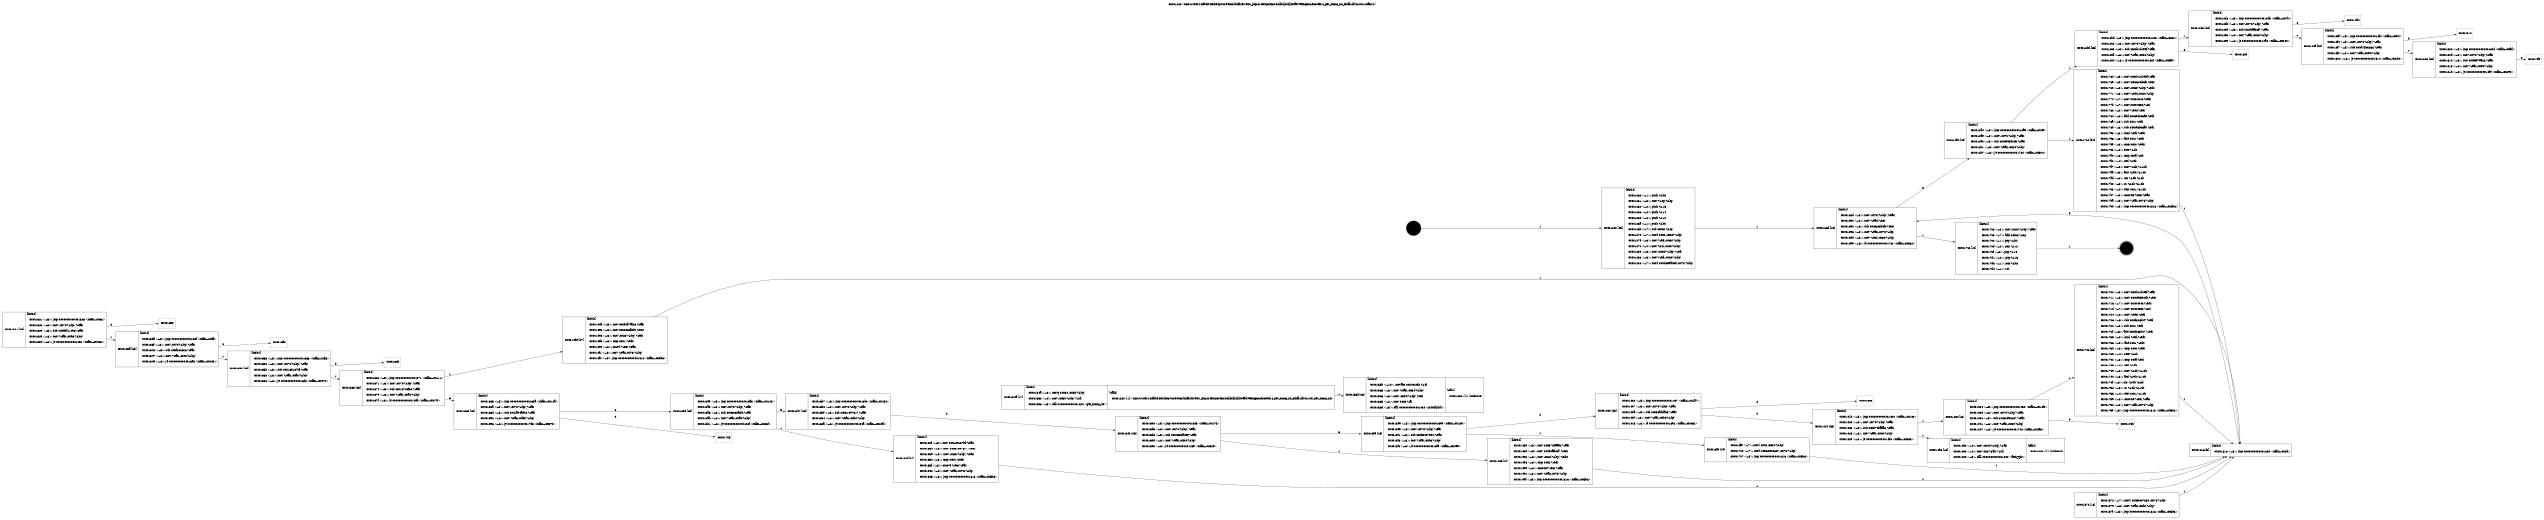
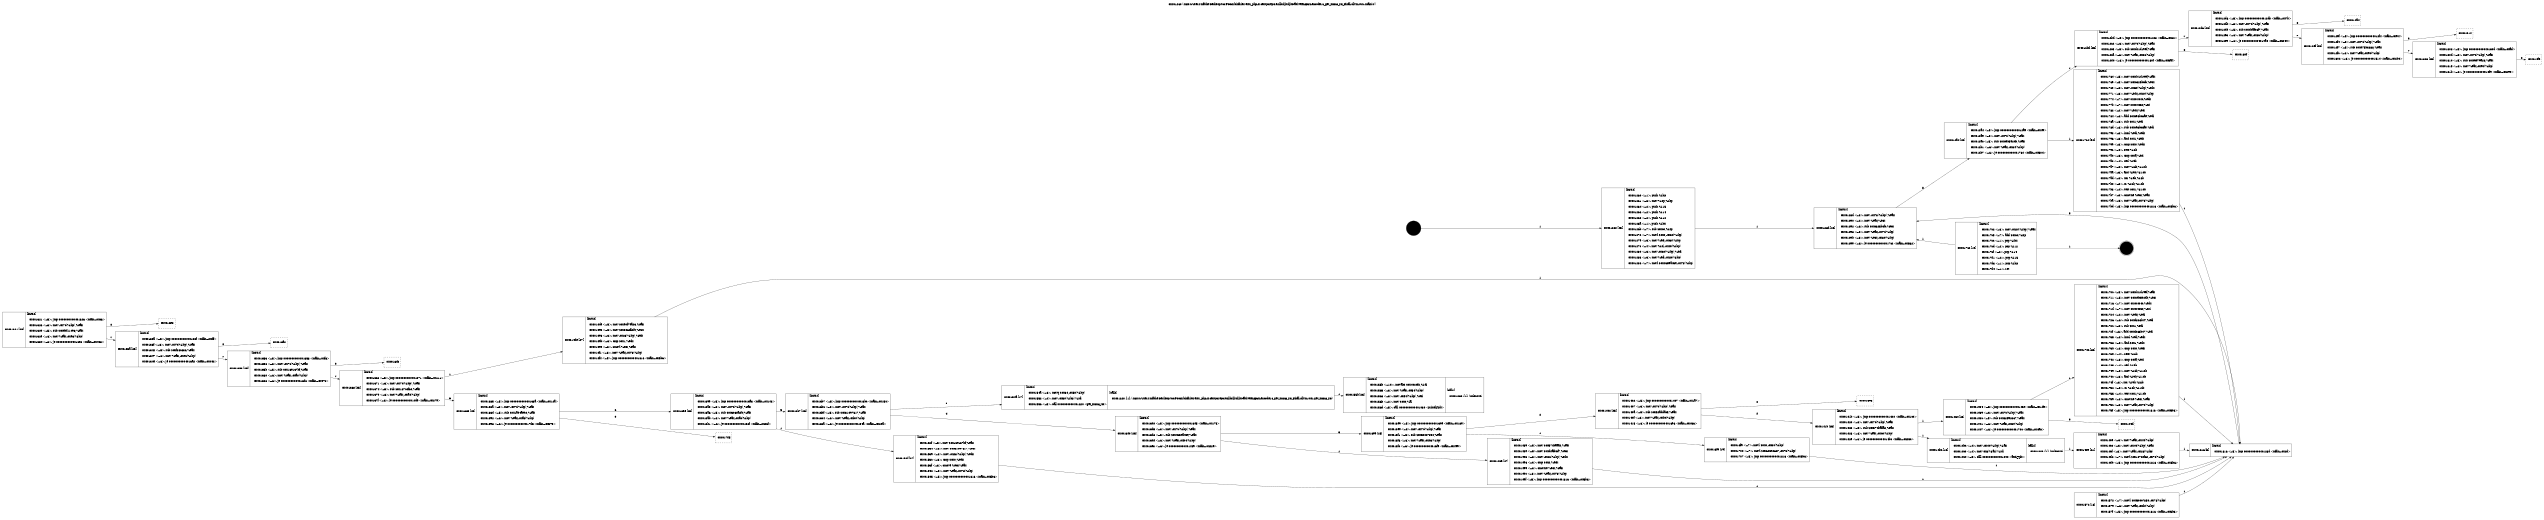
edge "0x40128d [23]" -> "0x4017c2 [19]": reversed
edge "0x4013b7 [25]" -> "0x40154a [17]": added, label "1"
node "0x4014c9 [21]": added
